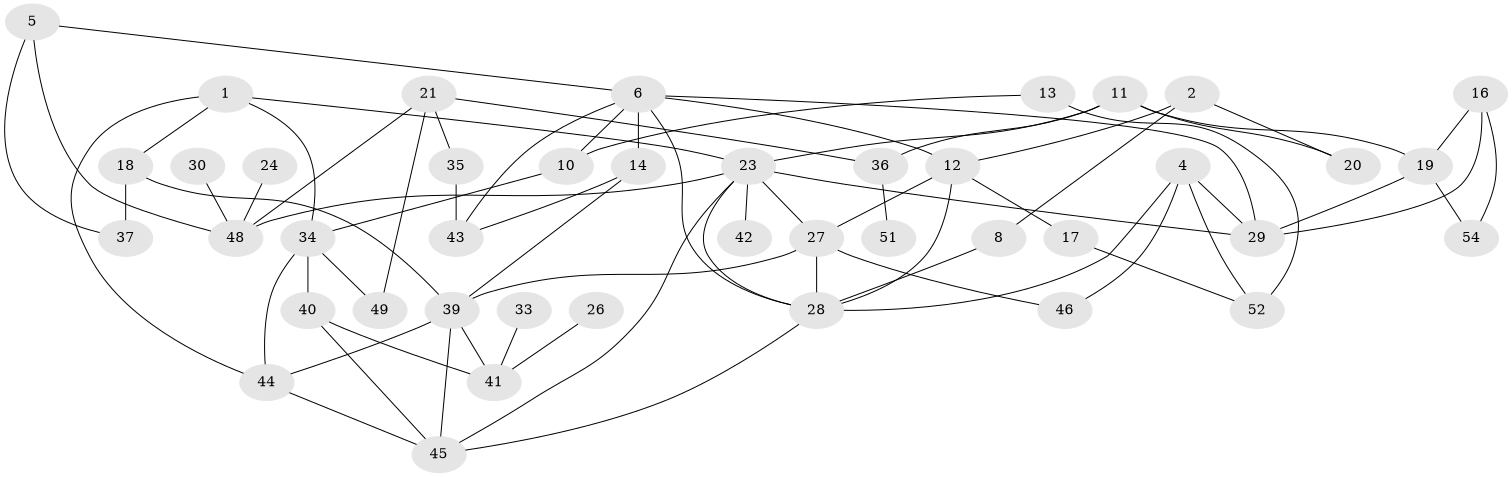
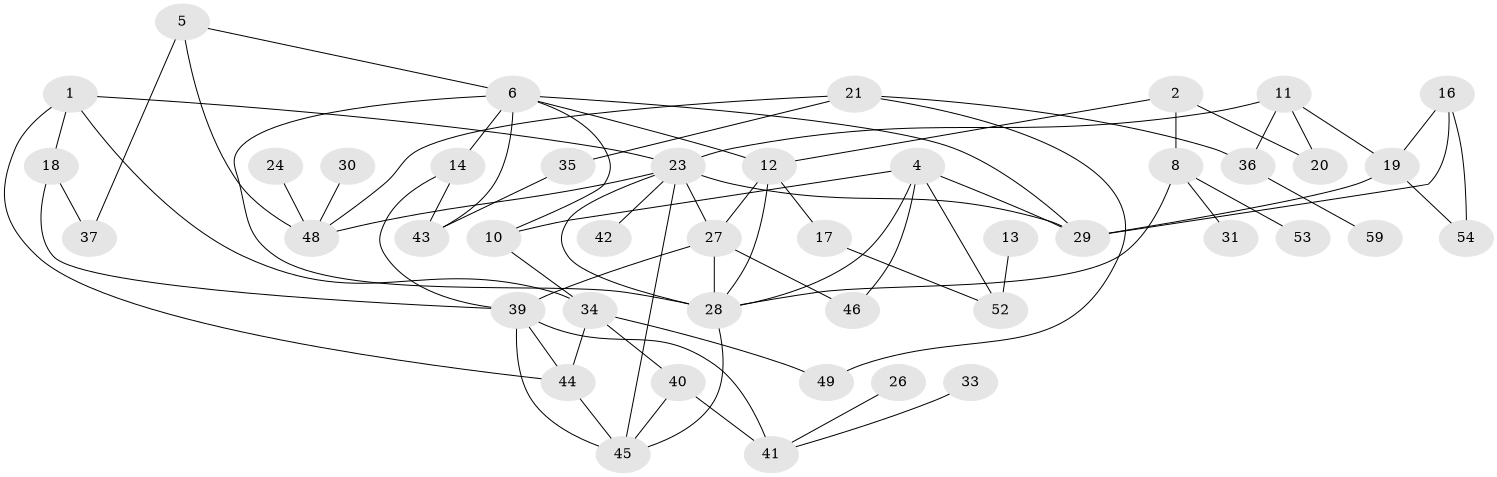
edge "13" -- "10": now "4" -- "10"
node "51": label "51" -> "59"
node "31": added
node "53": added
